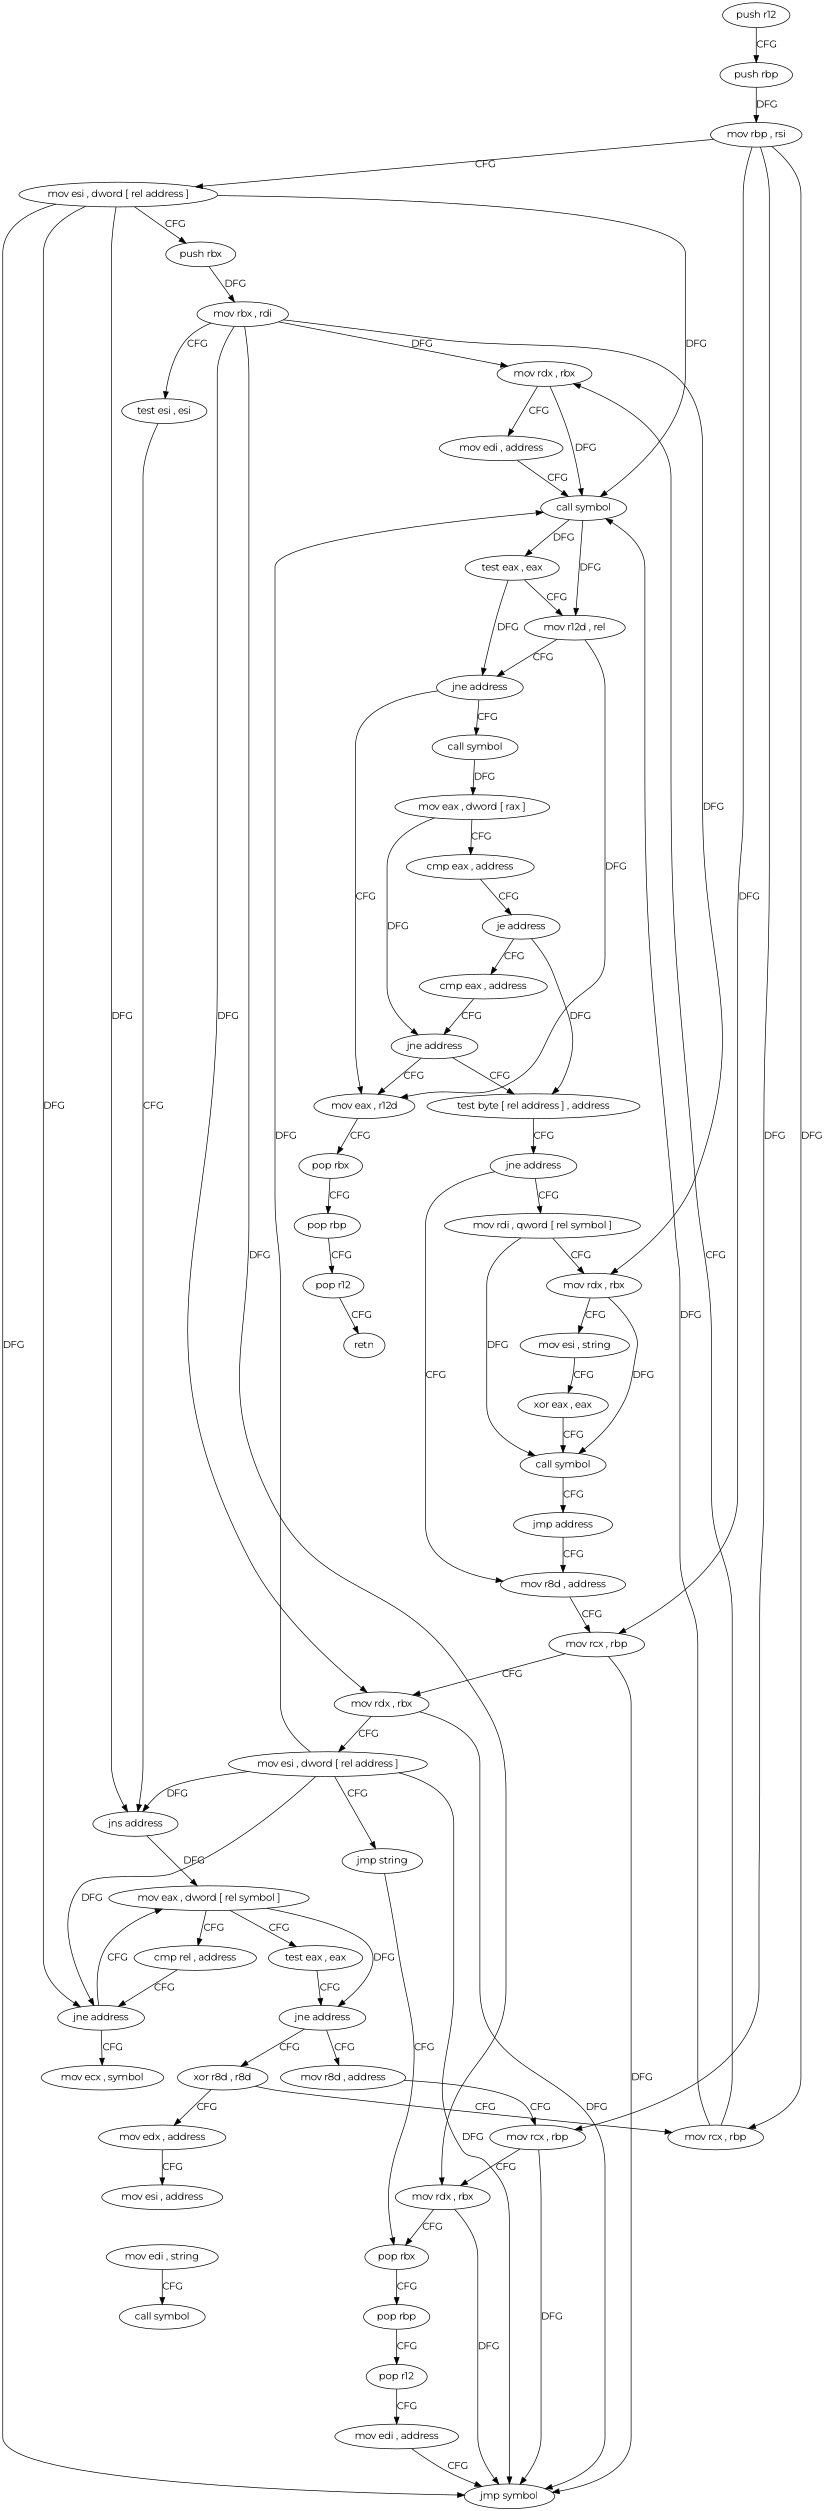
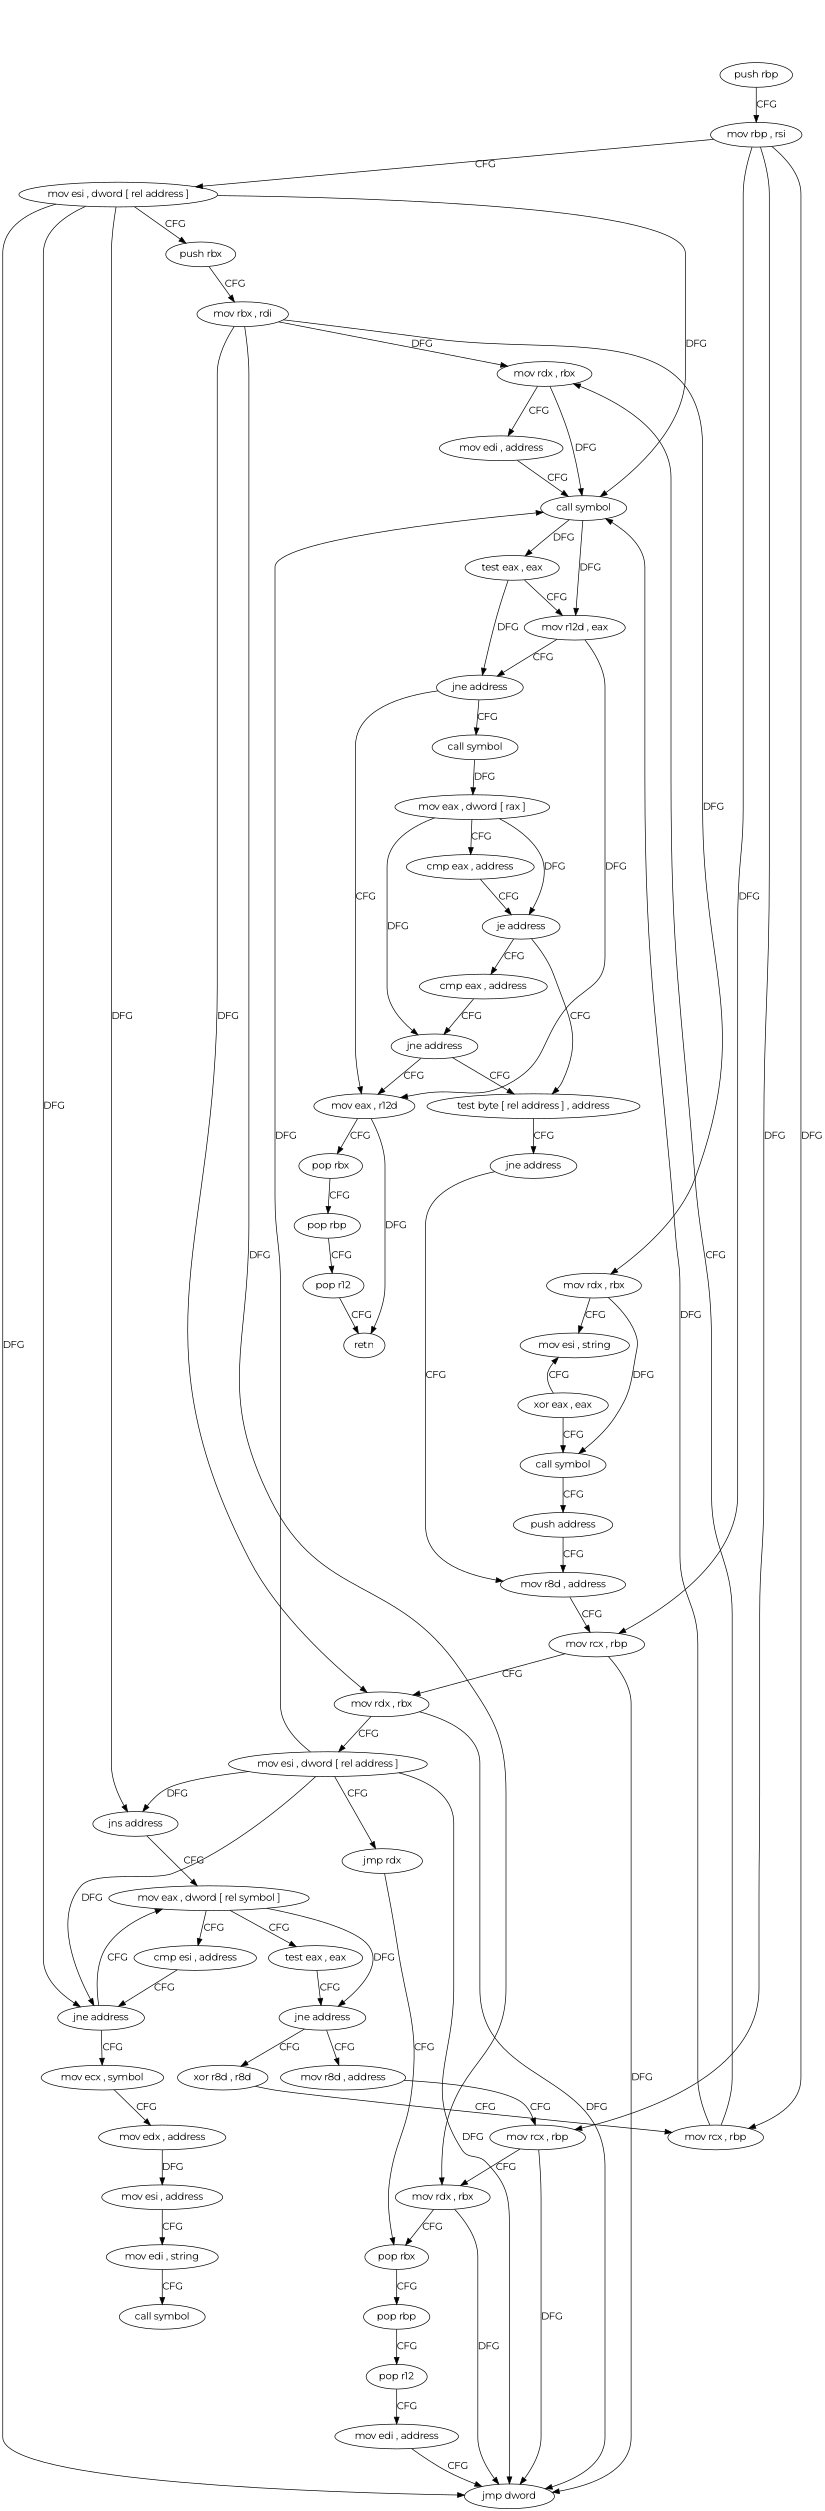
node "push r12": removed
edge "push rbp" -> "mov rbp , rsi": label "DFG" -> "CFG"
edge "push rbx" -> "mov rbx , rdi": label "DFG" -> "CFG"
node "test esi , esi": removed
node "mov r12d , rel": label "mov r12d , rel" -> "mov r12d , eax"
edge "mov eax , dword [ rax ]" -> "je address": added, label "DFG"
edge "je address" -> "test byte [ rel address ] , address": label "DFG" -> "CFG"
edge "mov eax , r12d" -> "retn": added, label "DFG"
node "mov rdi , qword [ rel symbol ]": removed
edge "mov esi , string" -> "xor eax , eax": reversed
node "jmp address": label "jmp address" -> "push address"
edge "jns address" -> "mov eax , dword [ rel symbol ]": label "DFG" -> "CFG"
node "jmp string": label "jmp string" -> "jmp rdx"
node "cmp rel , address": label "cmp rel , address" -> "cmp esi , address"
edge "xor r8d , r8d" -> "mov edx , address": now "mov ecx , symbol" -> "mov edx , address"
edge "mov edx , address" -> "mov esi , address": label "CFG" -> "DFG"
edge "mov esi , address" -> "mov edi , string": added, label "CFG"
node "jmp symbol": label "jmp symbol" -> "jmp dword"
